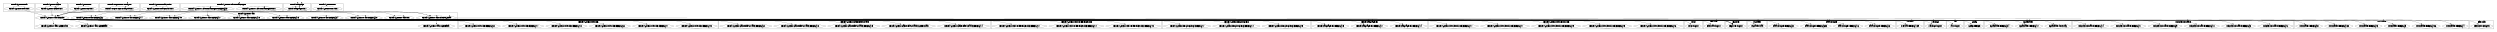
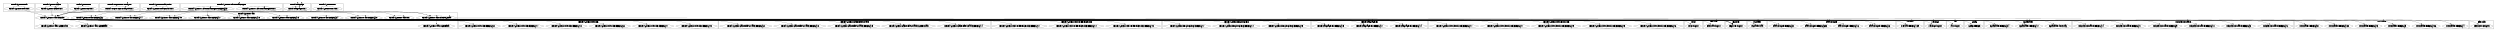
cluster "Kernel::System::DB": label "Kernel::System::DB" -> "Auth::System::DB"
